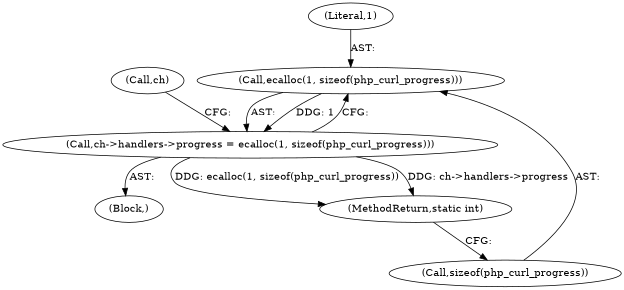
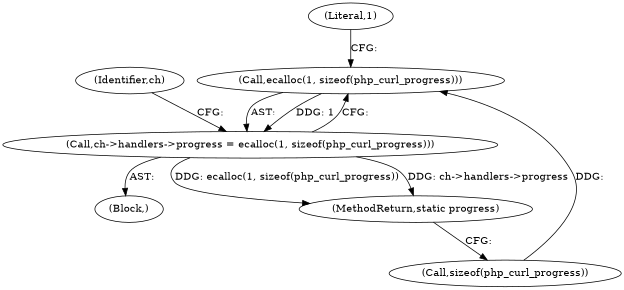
edge "(Literal,1)" -> "(Call,ecalloc(1, sizeof(php_curl_progress)))": label "AST: " -> "CFG: "
node "(Call,ch)": label "(Call,ch)" -> "(Identifier,ch)"
edge "(Call,sizeof(php_curl_progress))" -> "(Call,ecalloc(1, sizeof(php_curl_progress)))": label "AST: " -> "DDG: "
node "(MethodReturn,static int)": label "(MethodReturn,static int)" -> "(MethodReturn,static progress)"
